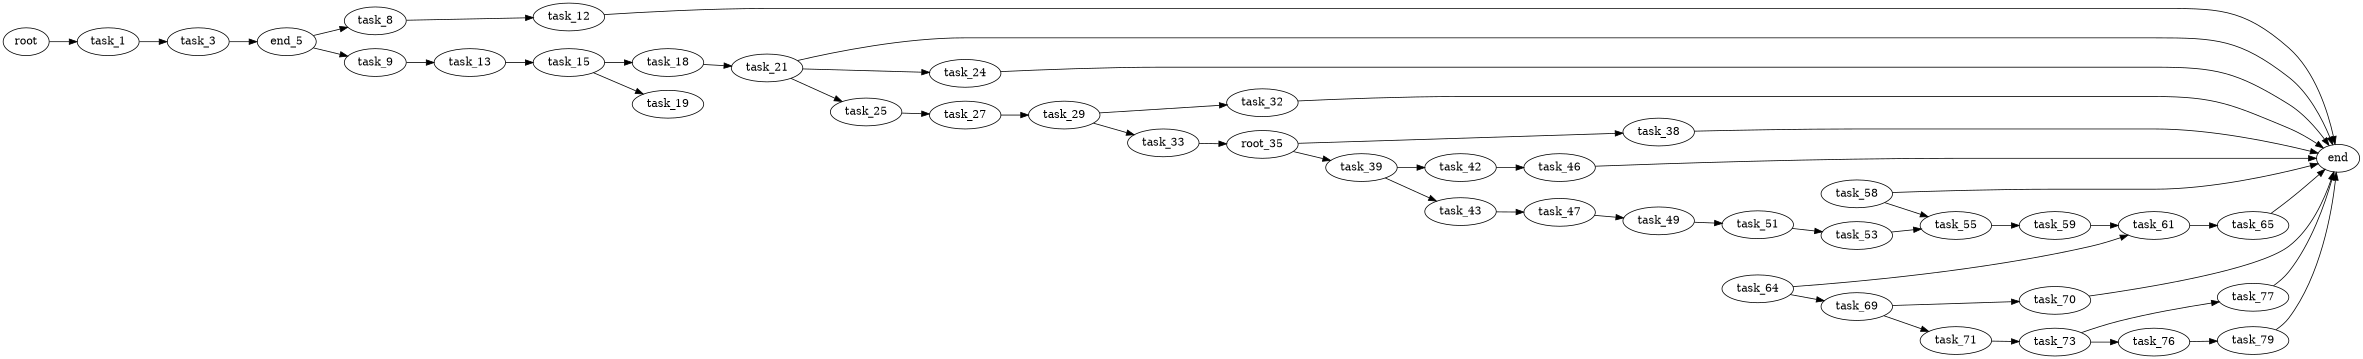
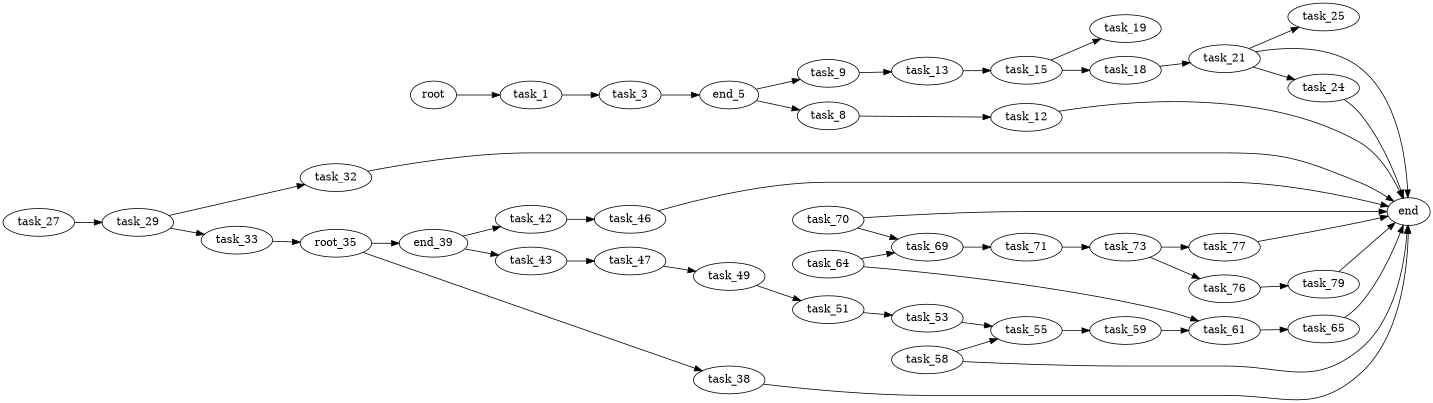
edge "task_25" -> "task_27": removed
node "task_39": label "task_39" -> "end_39"
edge "task_69" -> "task_70": reversed
